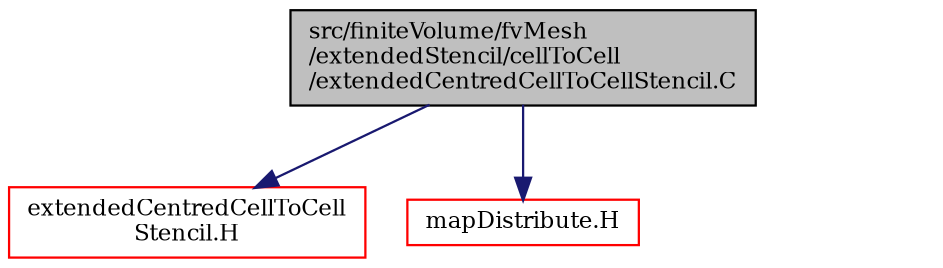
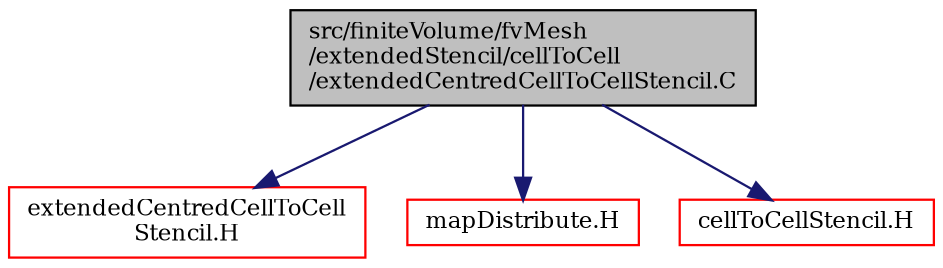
node "cellToCellStencil.H": added
